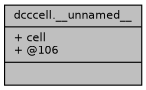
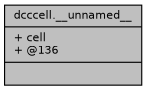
node "dcccell.__unnamed__": text "+ @106" -> "+ @136"
